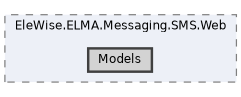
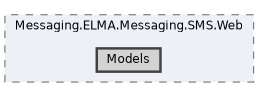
cluster "EleWise.ELMA.Messaging.SMS.Web": label "EleWise.ELMA.Messaging.SMS.Web" -> "Messaging.ELMA.Messaging.SMS.Web"
